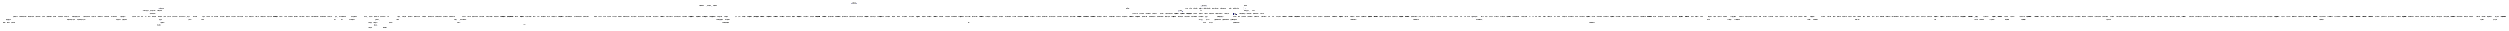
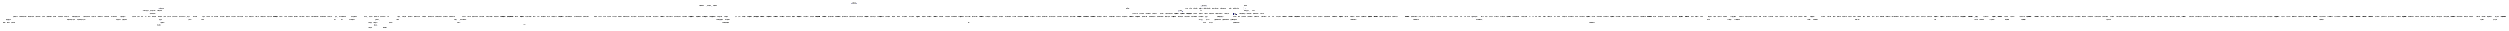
node "adjacentfind_binary _bad_alloc.cpp": removed
